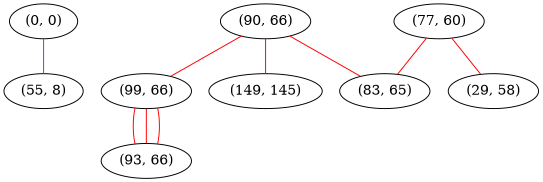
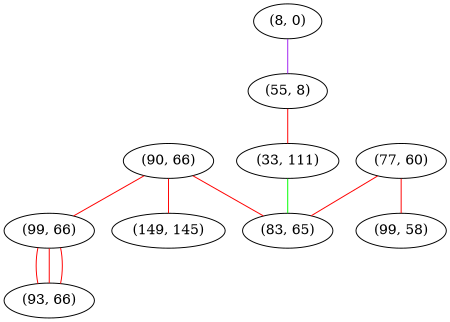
node "(0, 0)": label "(0, 0)" -> "(8, 0)"
node "(29, 58)": label "(29, 58)" -> "(99, 58)"
node "(33, 111)": added
